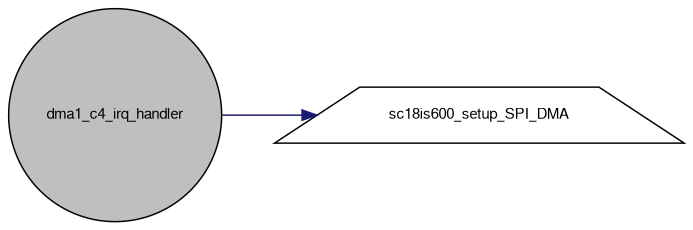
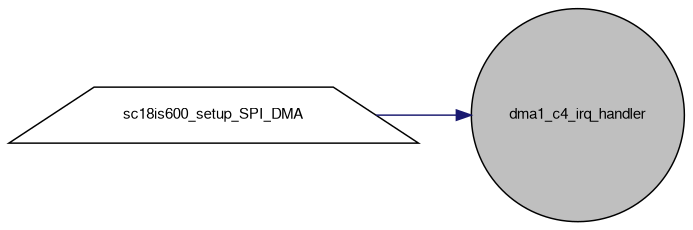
edge "dma1_c4_irq_handler" -> "sc18is600_setup_SPI_DMA": reversed
